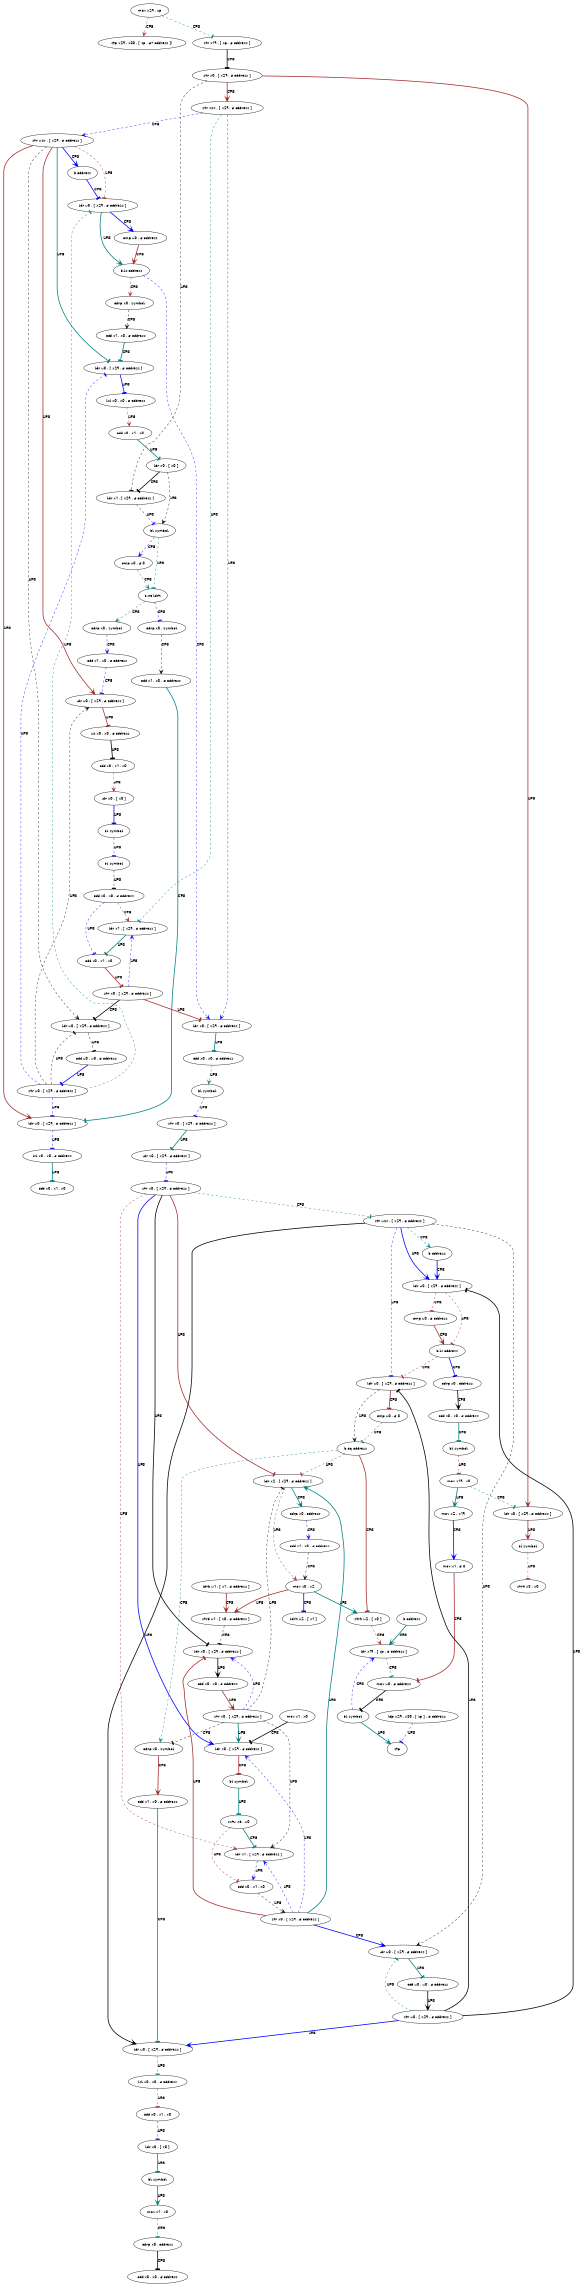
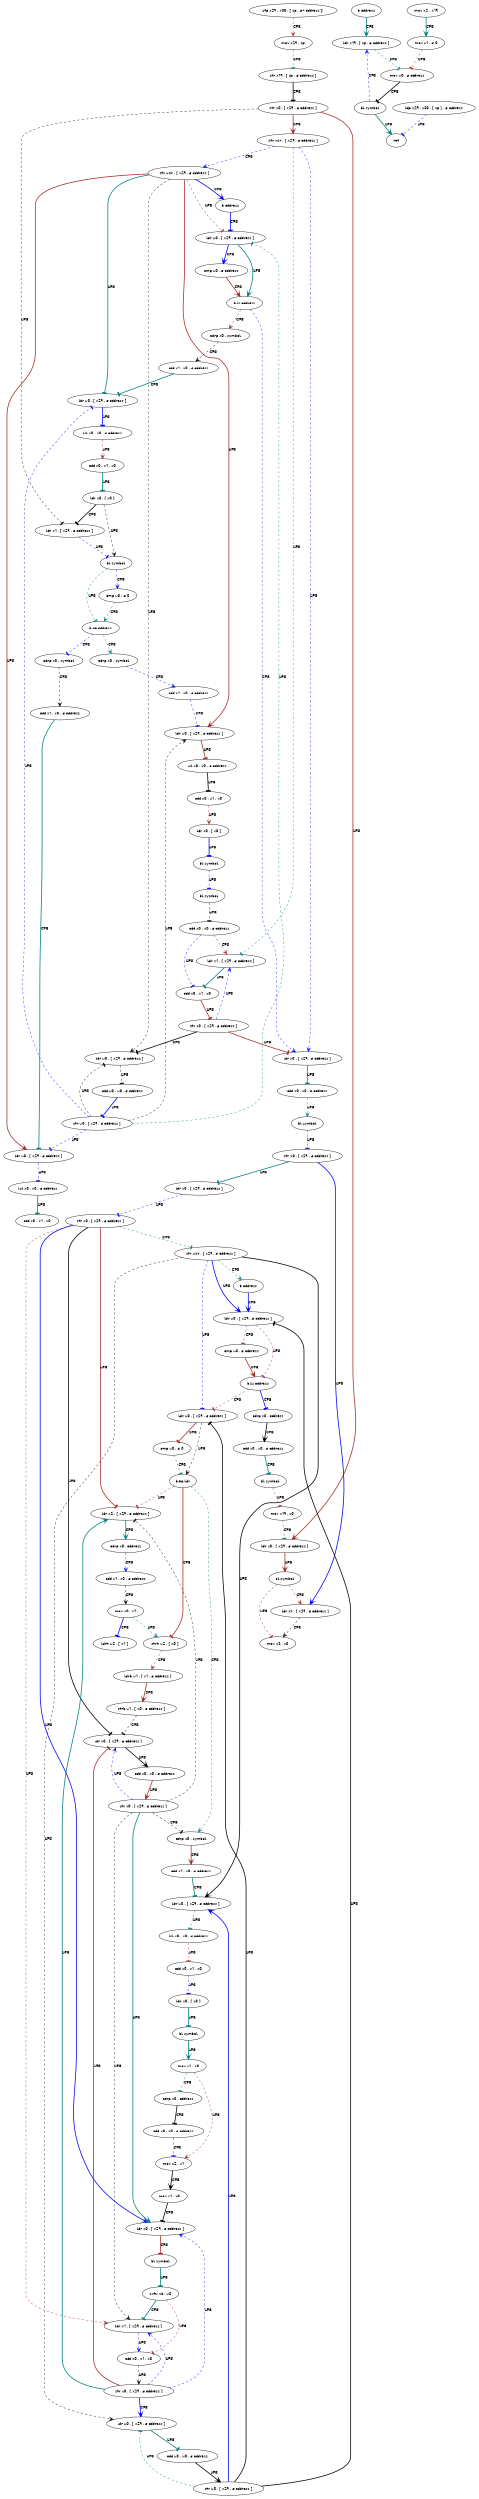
edge "mov x29 , sp" -> "stp x29 , x30 , [ sp , #- address ]!": reversed
node "b.ne ldrh": label "b.ne ldrh" -> "b.ne address"
node "b.eq address": label "b.eq address" -> "b.eq ldr"
edge "mov x19 , x0" -> "mov x2 , x19": removed, label "DFG"
edge "ldr x2 , [ x29 , # address ]" -> "mov x0 , x2": removed, label "DFG"
edge "mov x2 , x19" -> "mov w1 , # 0": color blue -> teal
node "strh x3 , x0": label "strh x3 , x0" -> "mov x3 , x0"
edge "mov x0 , x2" -> "strb w1 , [ x0 , # address ]": removed, label "DFG"
edge "mov x0 , x2" -> "strh w2 , [ x0 ]": style bold -> dashed
node "ldr x4 , [ x29 , # address ]": added
edge "strh w2 , [ x0 ]" -> "ldr x19 , [ sp , # address ]": now "strh w2 , [ x0 ]" -> "ldrb w1 , [ x1 , # address ]"
edge "mov w1 , # 0" -> "mov w0 , # address": style bold -> dashed
node "stp": label "stp" -> "ret"
node "mov x2 , x1": added
